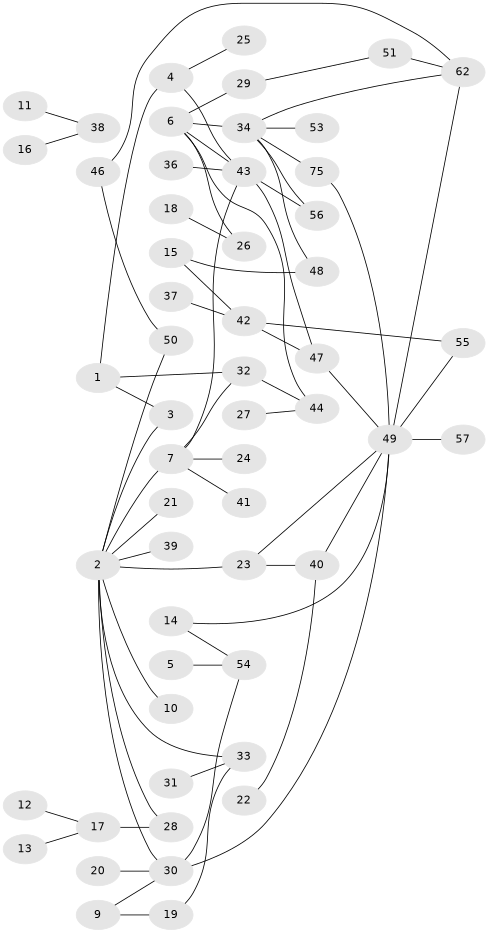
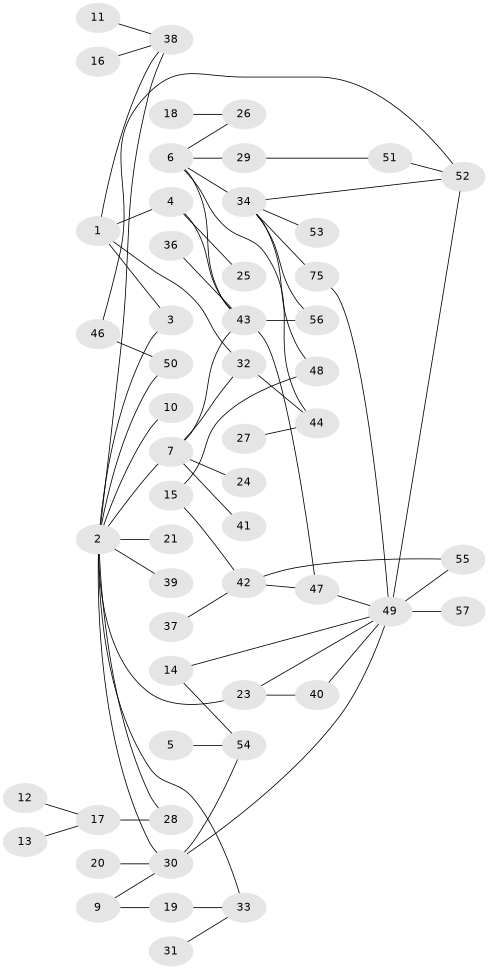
node "62": label "62" -> "52"
edge "38" -- "1": added
edge "38" -- "2": added
node "22": removed
